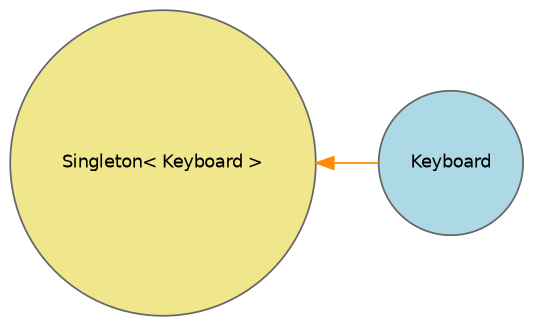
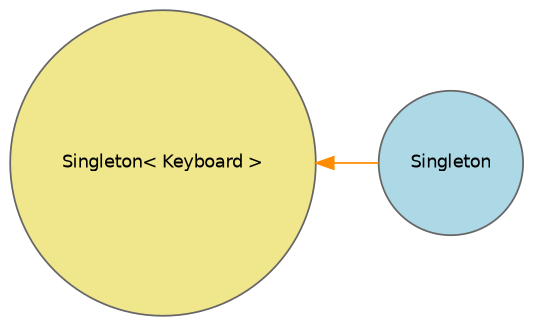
node "Keyboard": label "Keyboard" -> "Singleton"
